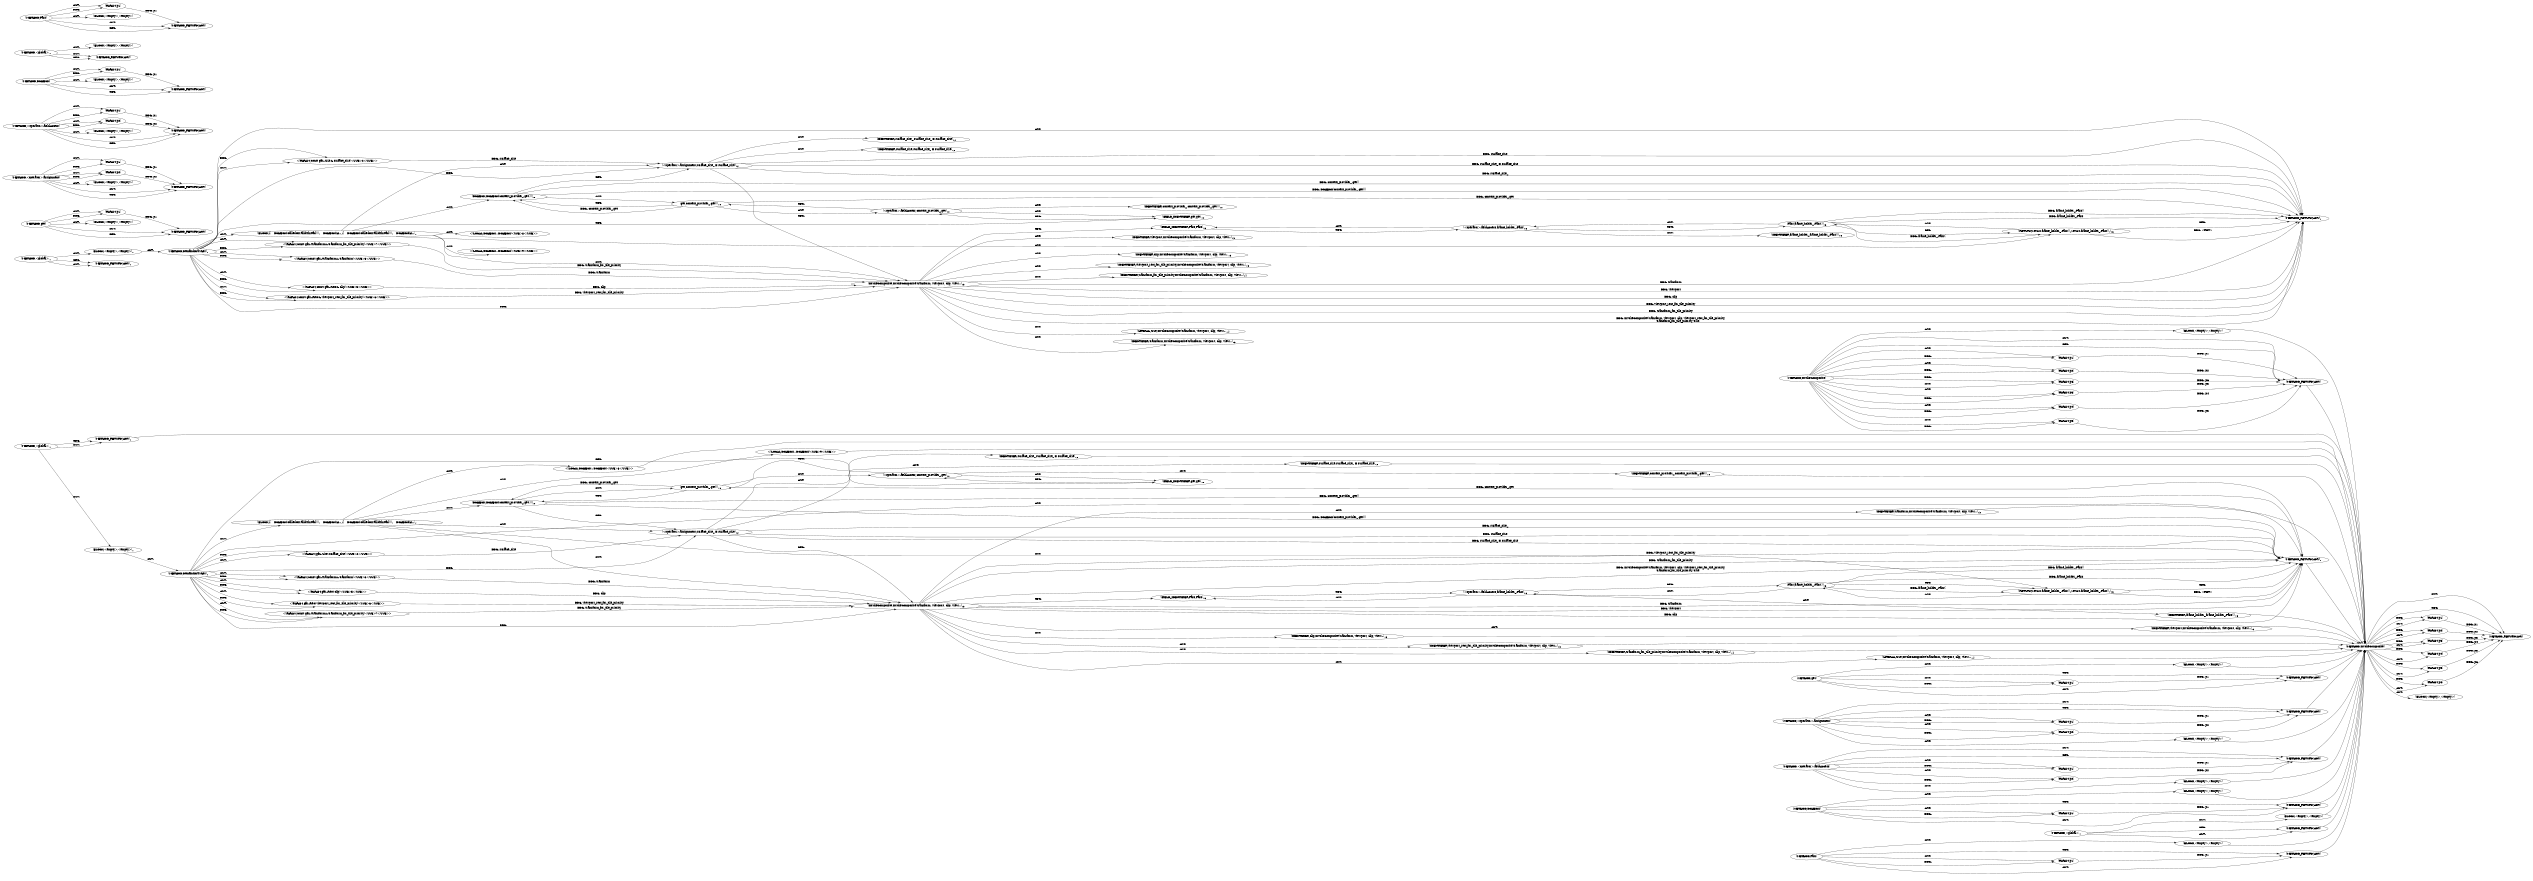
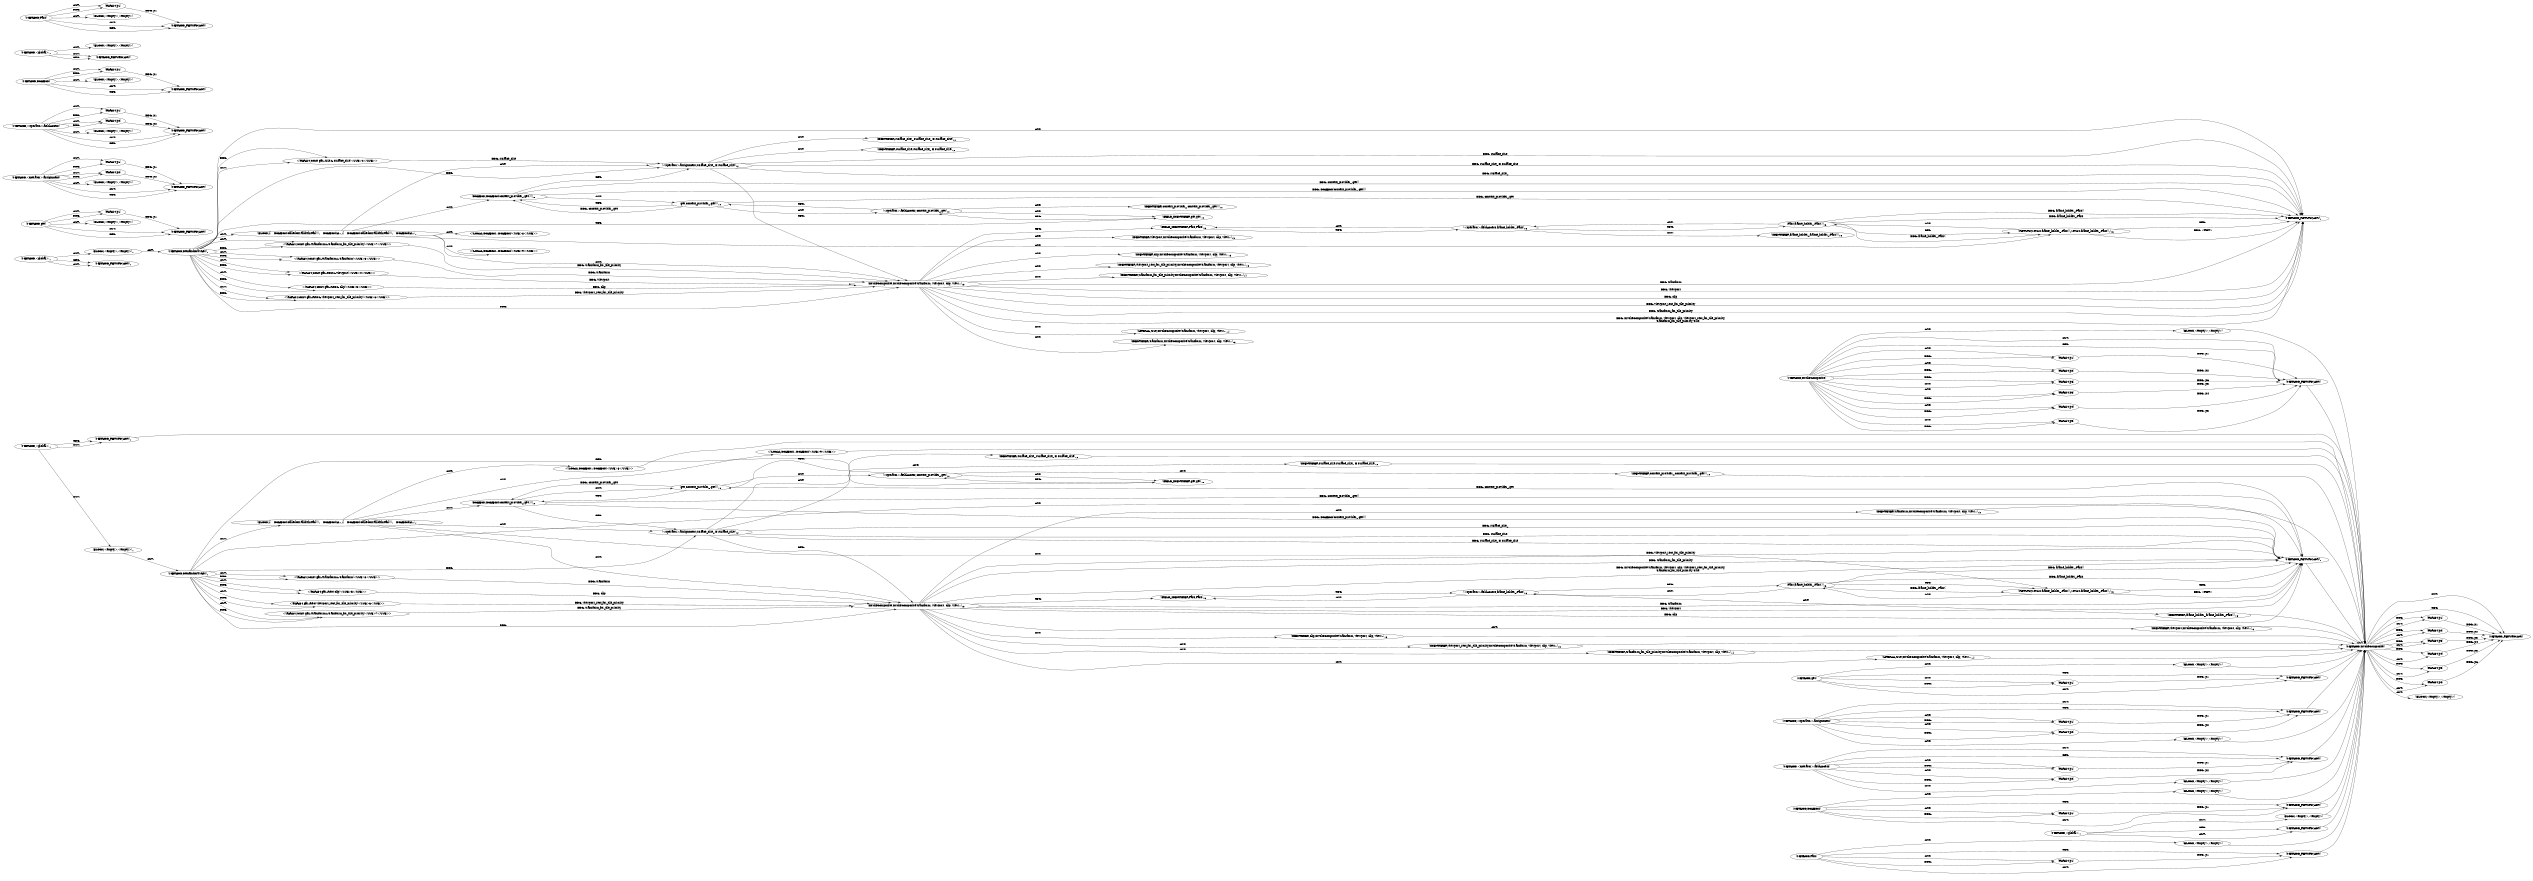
node "<(PARAM,const gfx::Rect& viewport)<SUB>4</SUB>>": added
node "<(PARAM,gfx::Size surface_size)<SUB>2</SUB>>": removed
